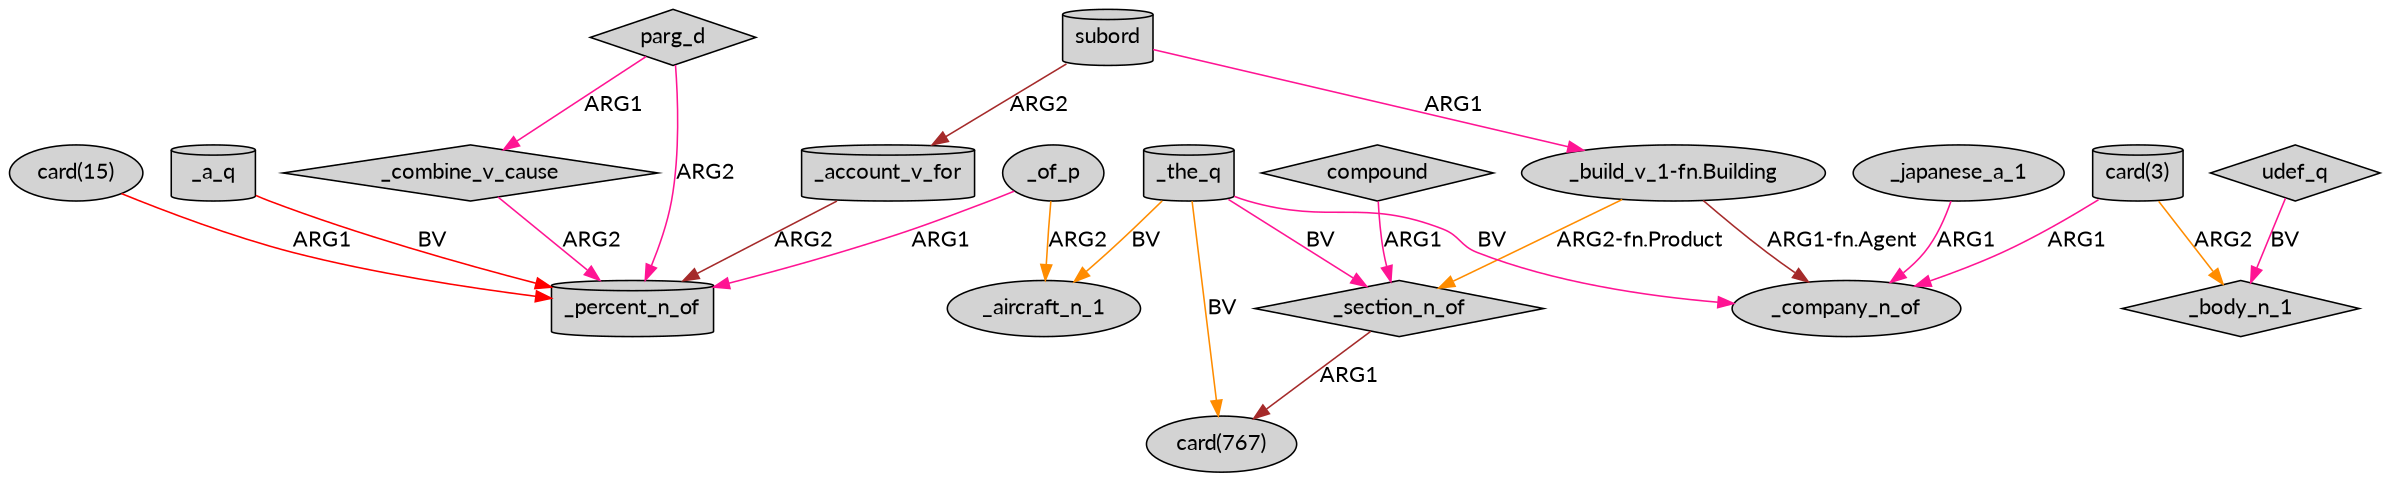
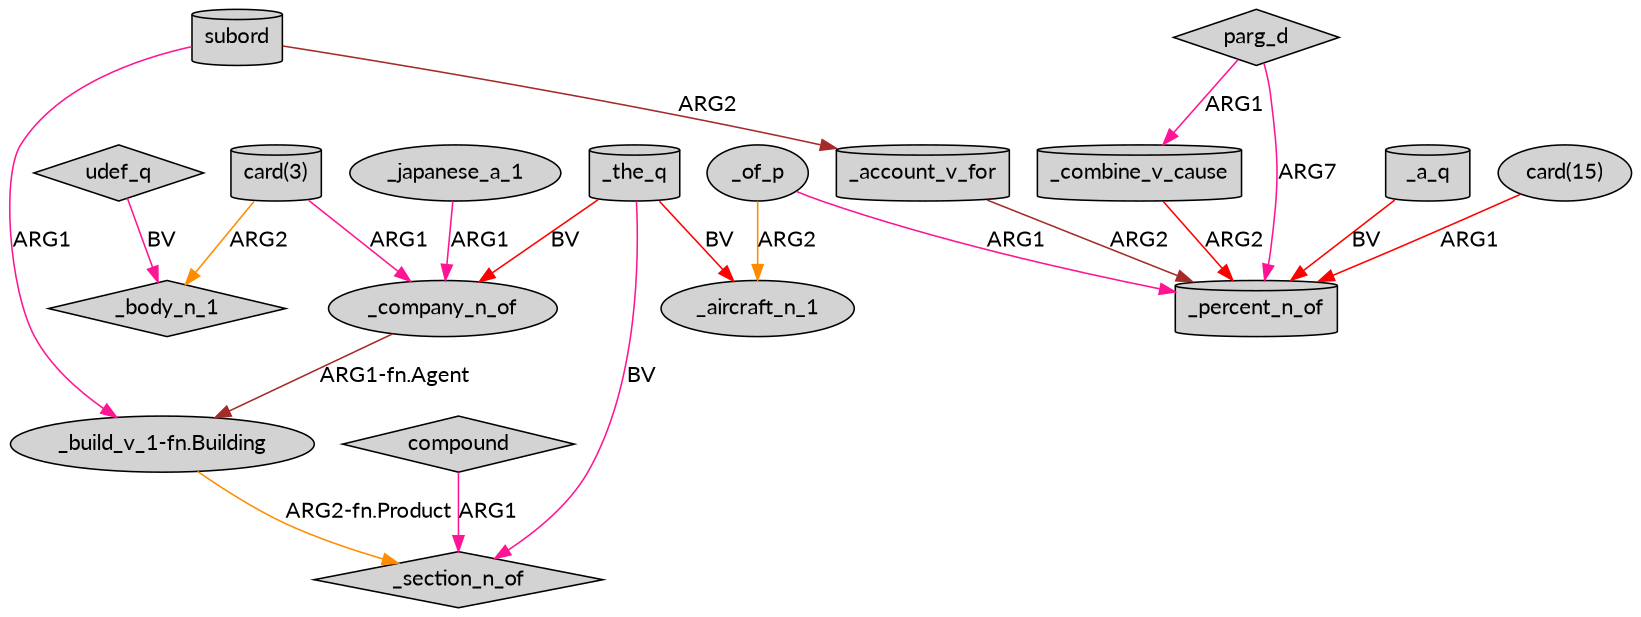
node "_combine_v_cause": shape diamond -> cylinder
edge "parg_d" -> "_percent_n_of": label "ARG2" -> "ARG7"
edge "_combine_v_cause" -> "_percent_n_of": color deeppink -> red
edge "_the_q" -> "_aircraft_n_1": color darkorange -> red
edge "_build_v_1-fn.Building" -> "_company_n_of": reversed
edge "_the_q" -> "_company_n_of": color deeppink -> red
node "card(767)": removed
